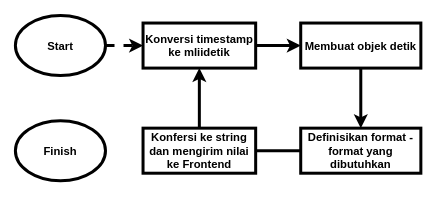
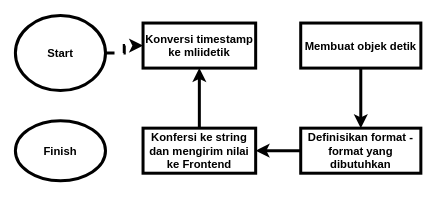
node "Start": size 90x60 -> 90x75
edge "Konversi timestamp ke mliidetik" -> "Membuat objek detik": removed
edge "Konfersi ke string dan mengirim nilai ke Frontend" -- "Definisikan format - format yang dibutuhkan": arrowhead none -> classic
